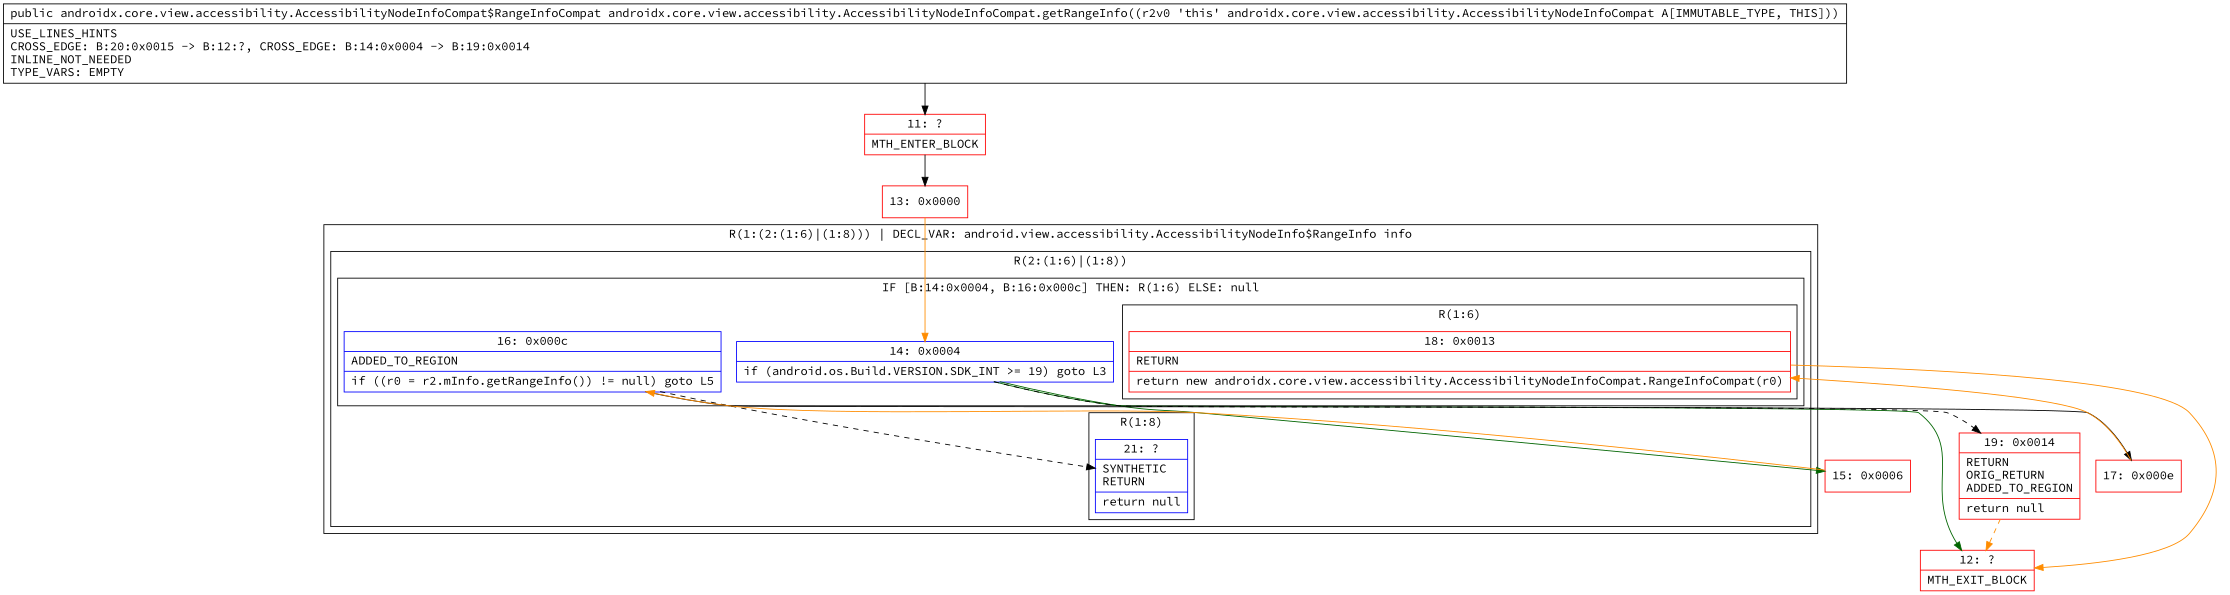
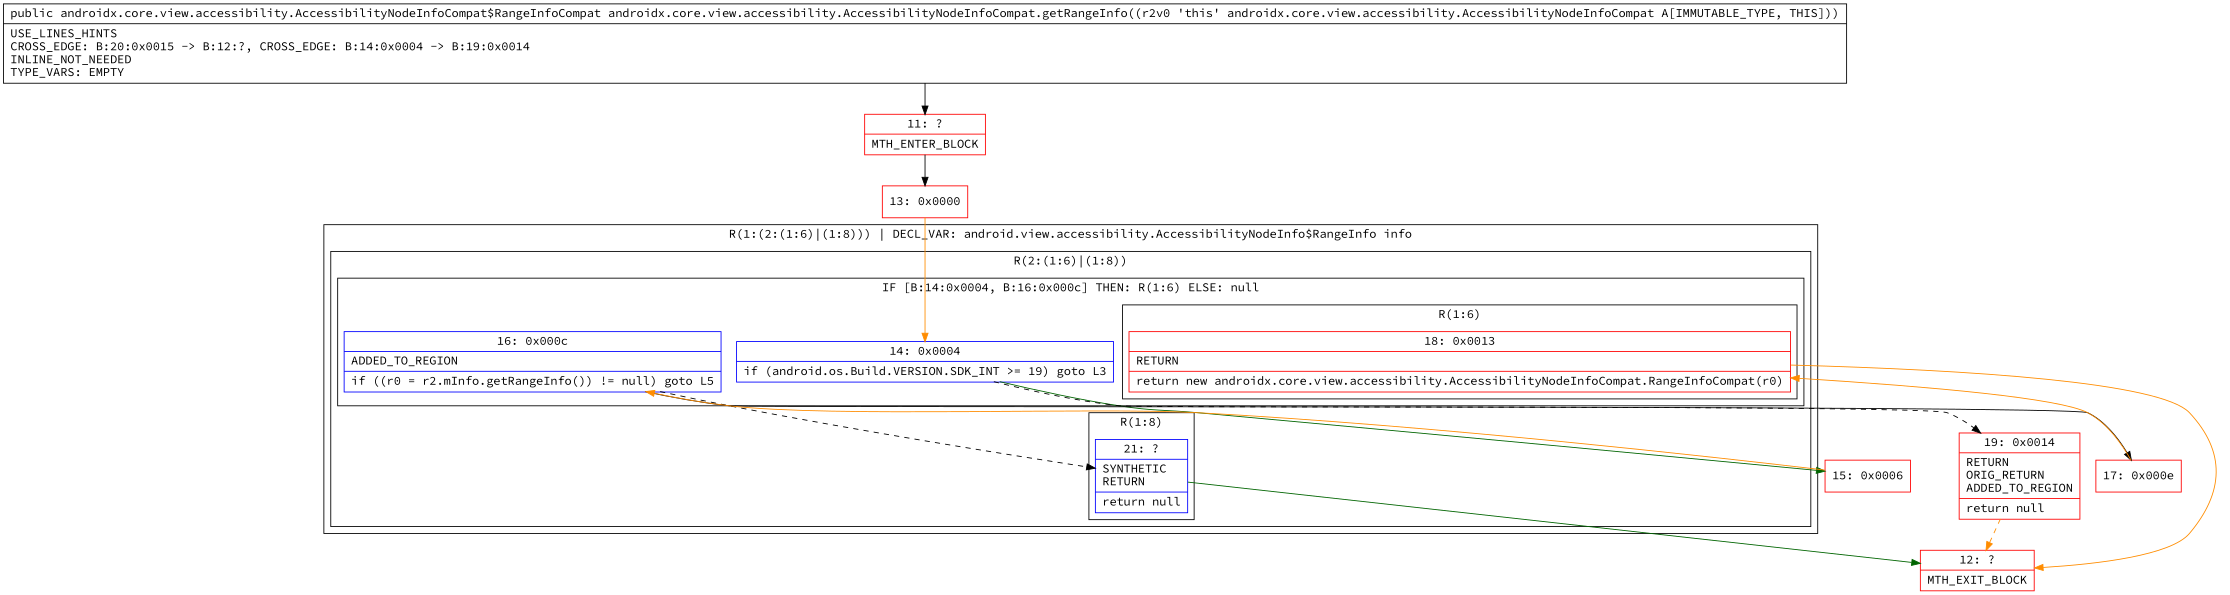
edge "14: 0x0004" -> "12: ?": now "21: ?" -> "12: ?"
